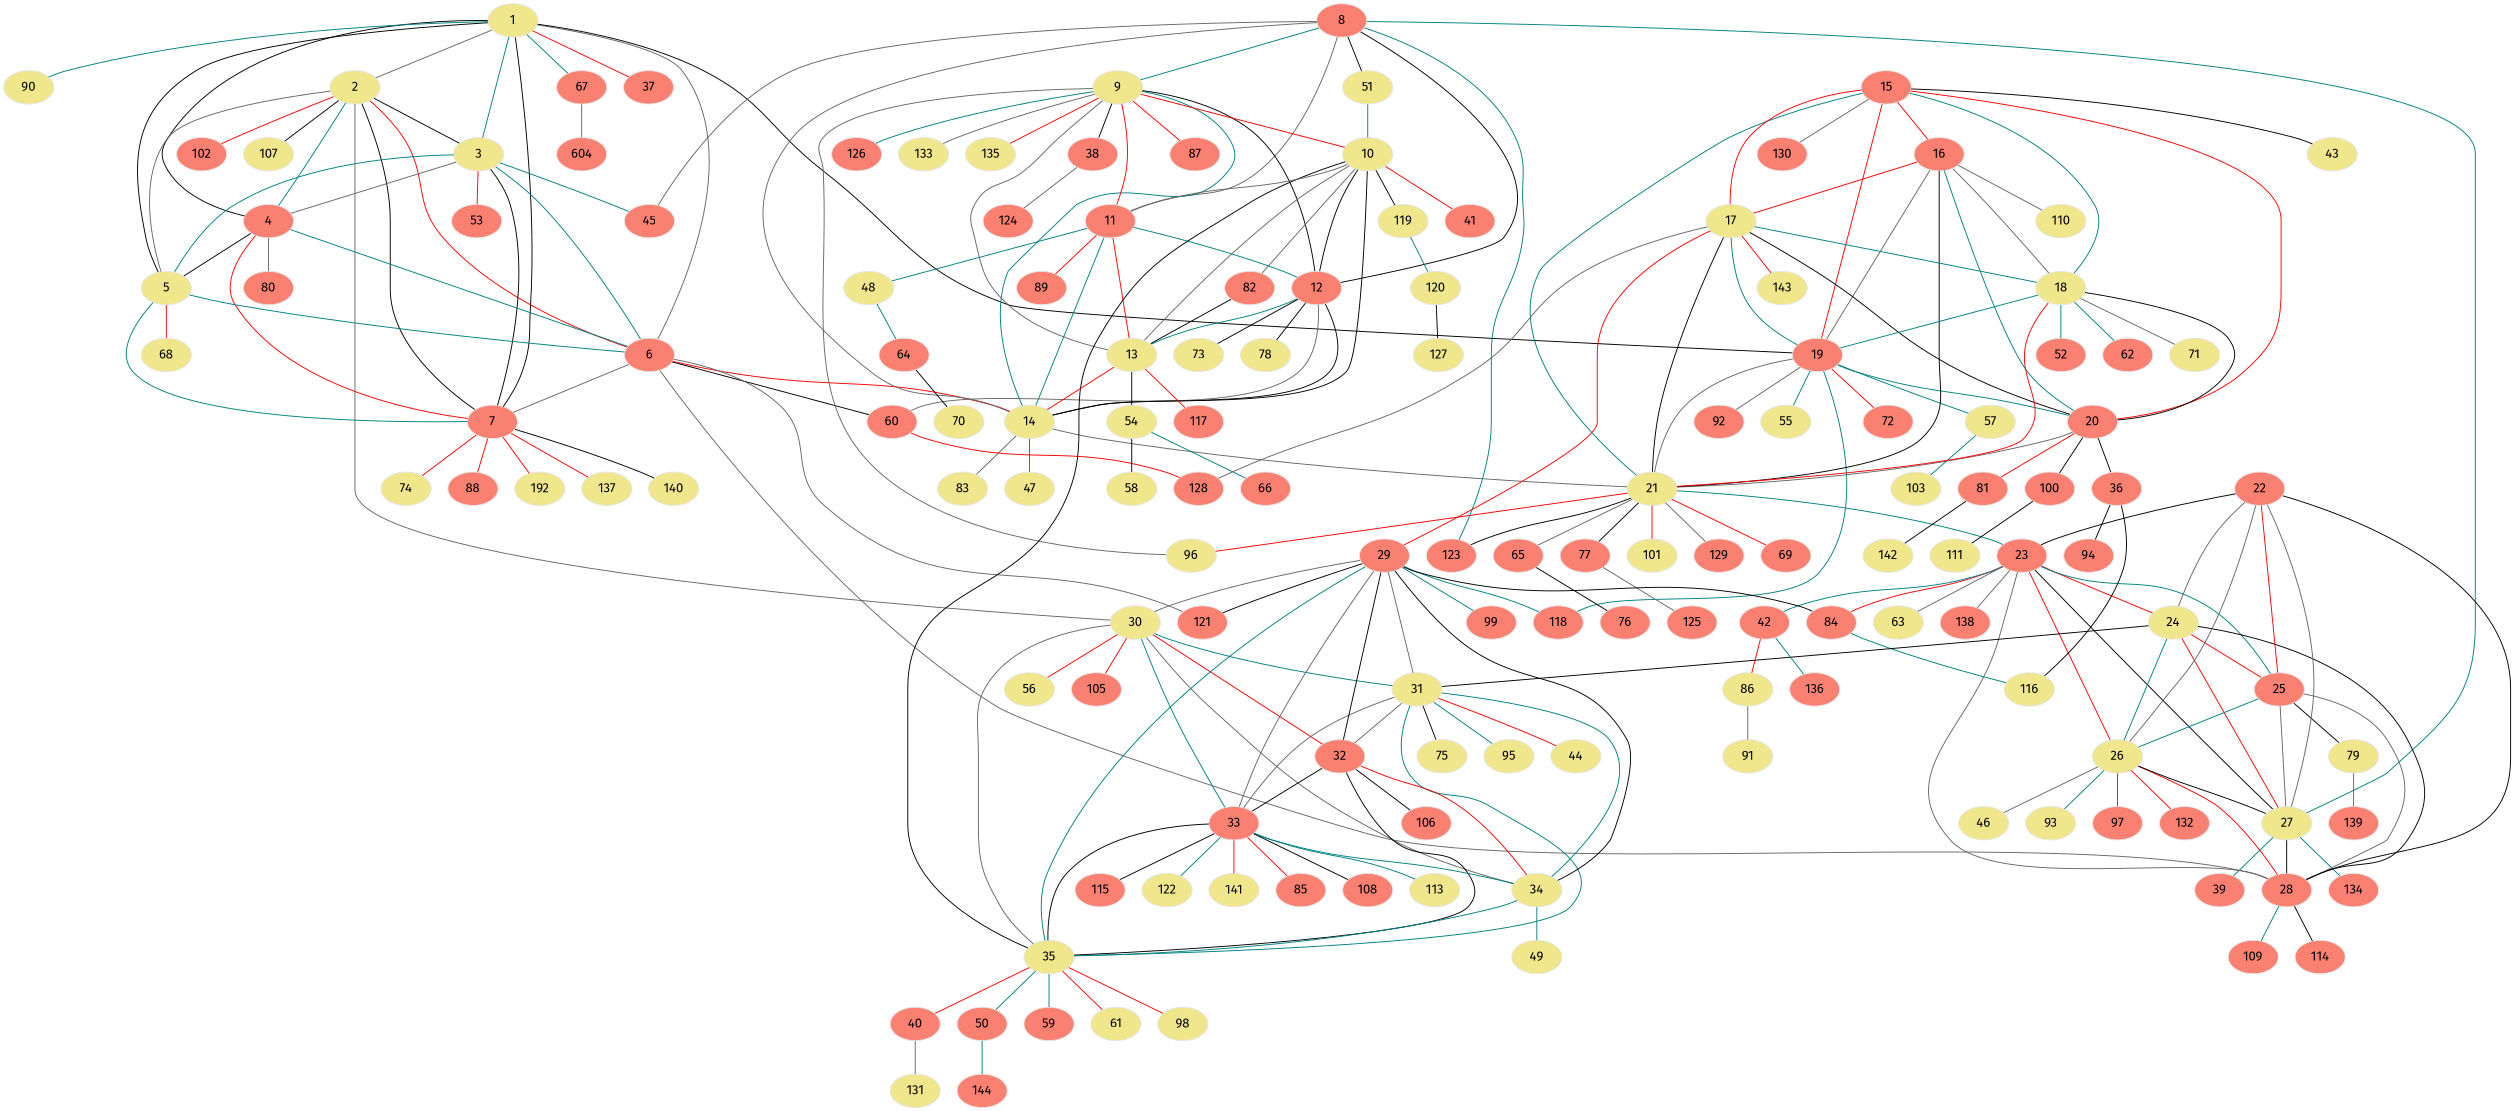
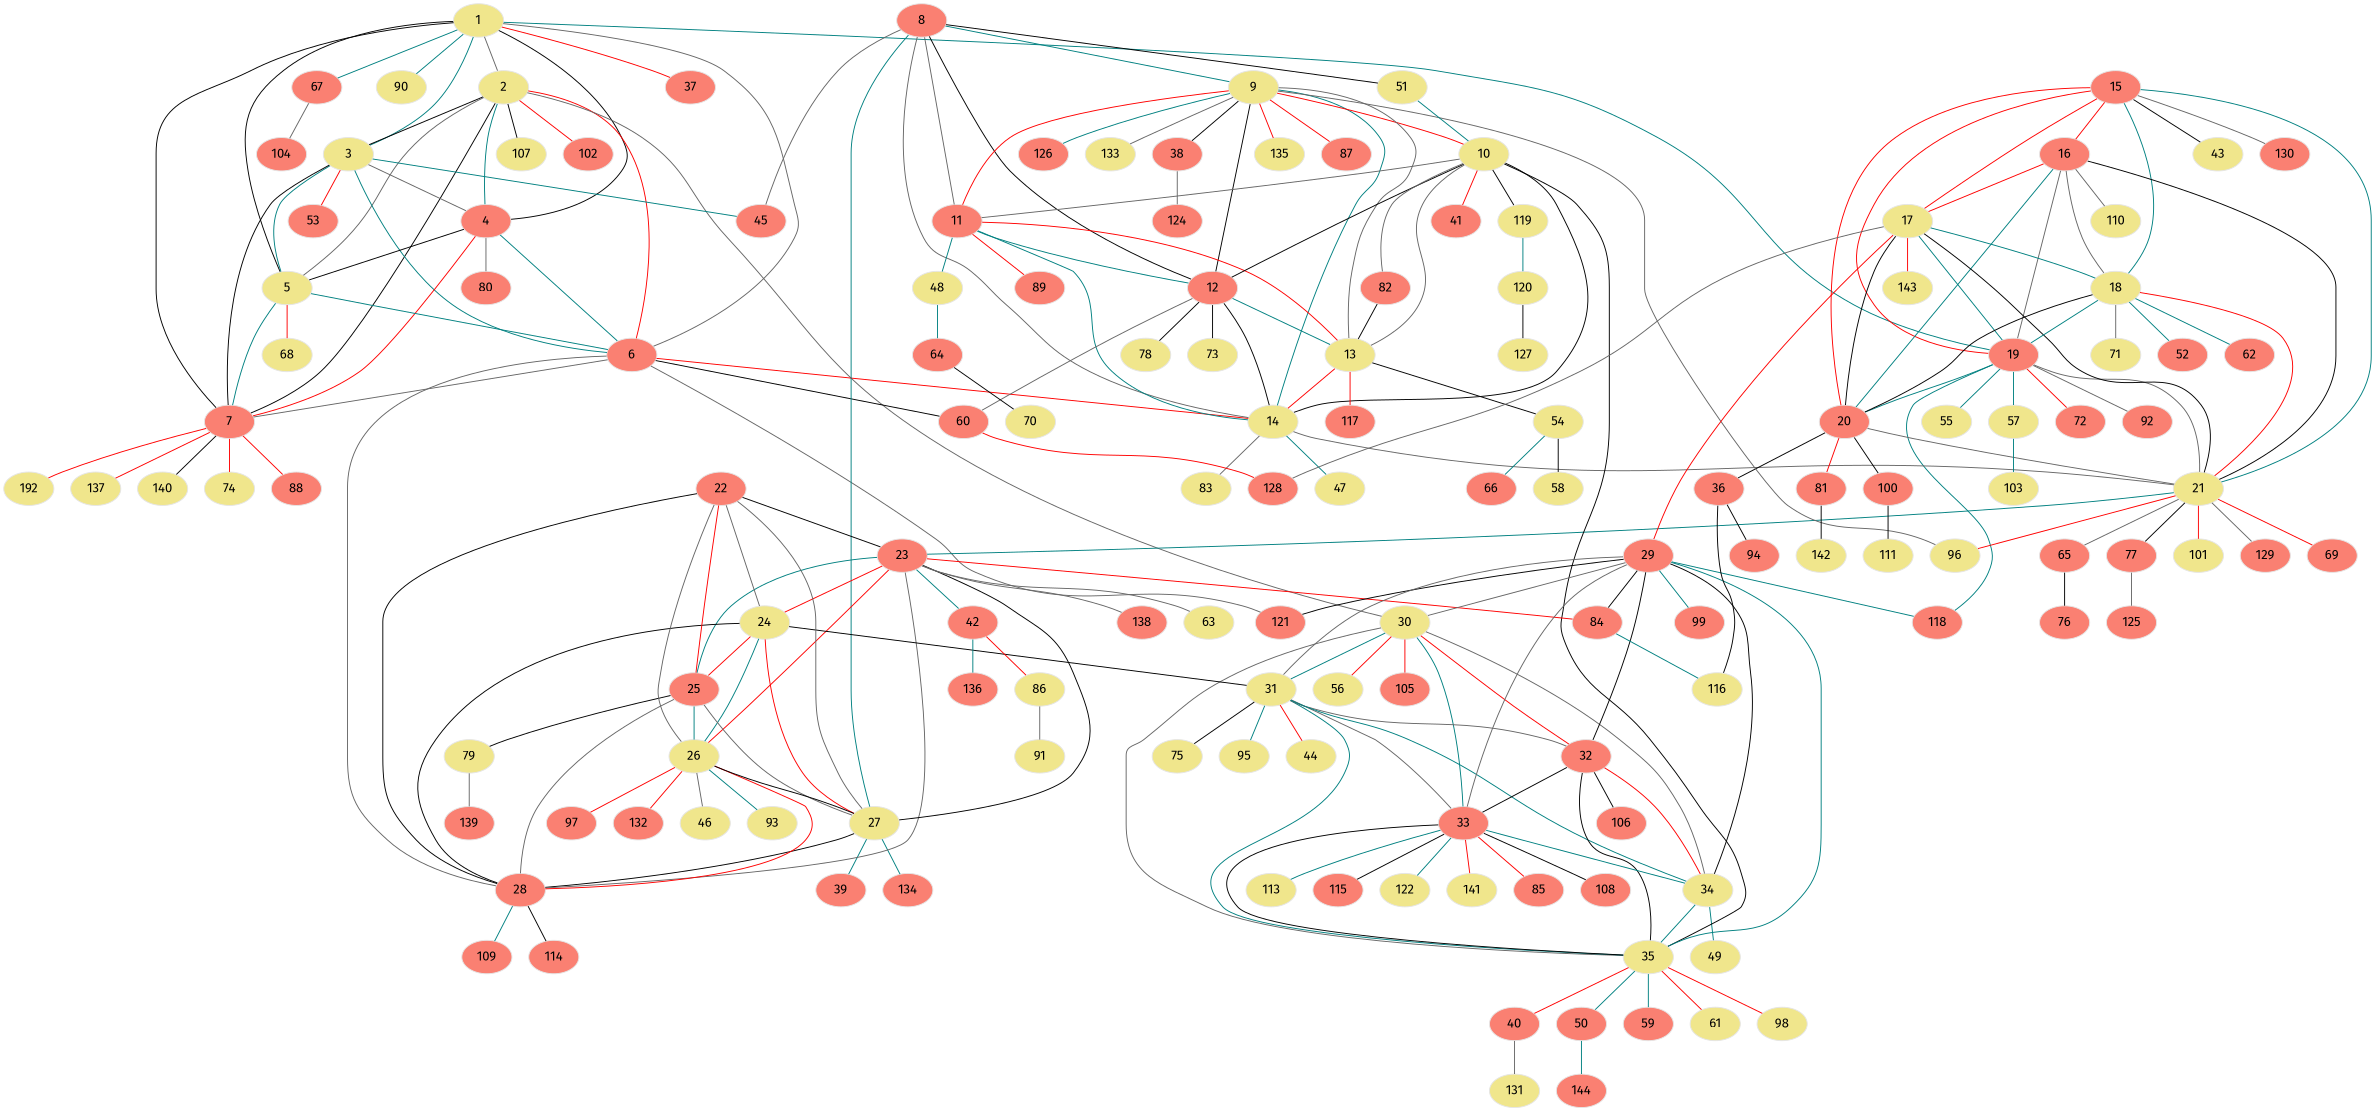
node "604": label "604" -> "104"
edge "1" -- "19": color black -> teal
node "123": removed
